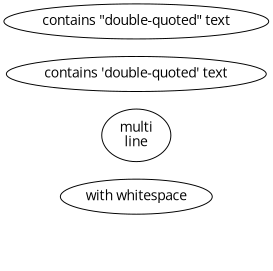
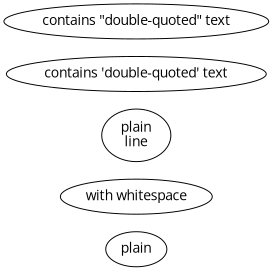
node "multi line": label "multi line" -> "plain line"
node "plain": added
